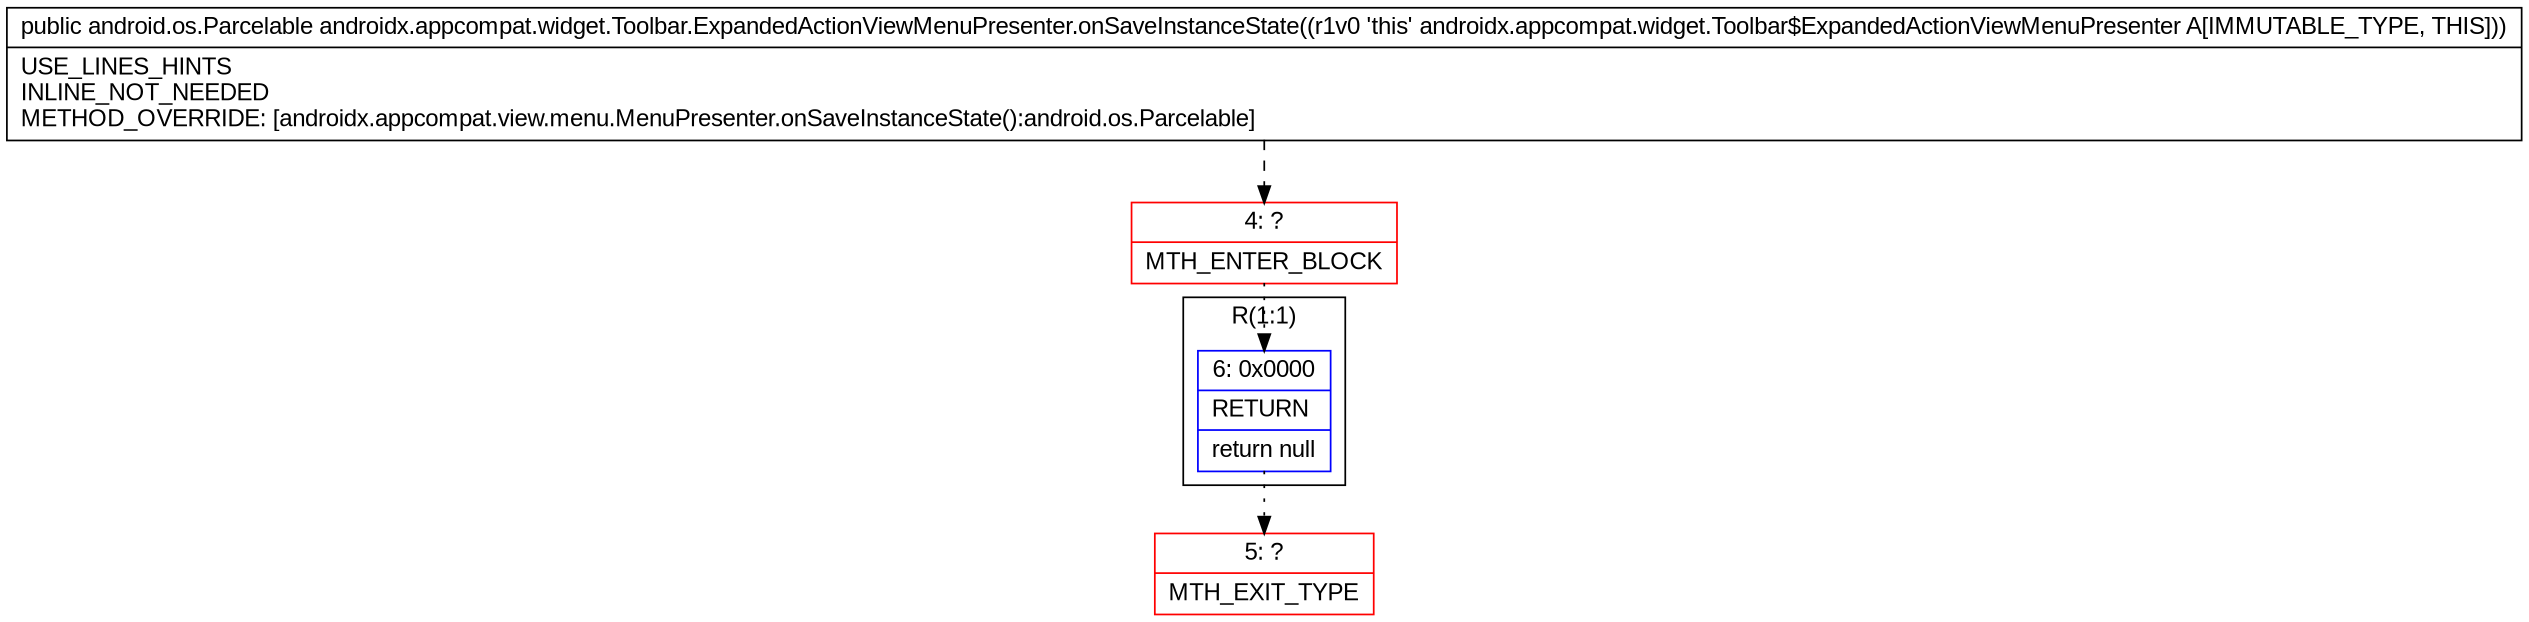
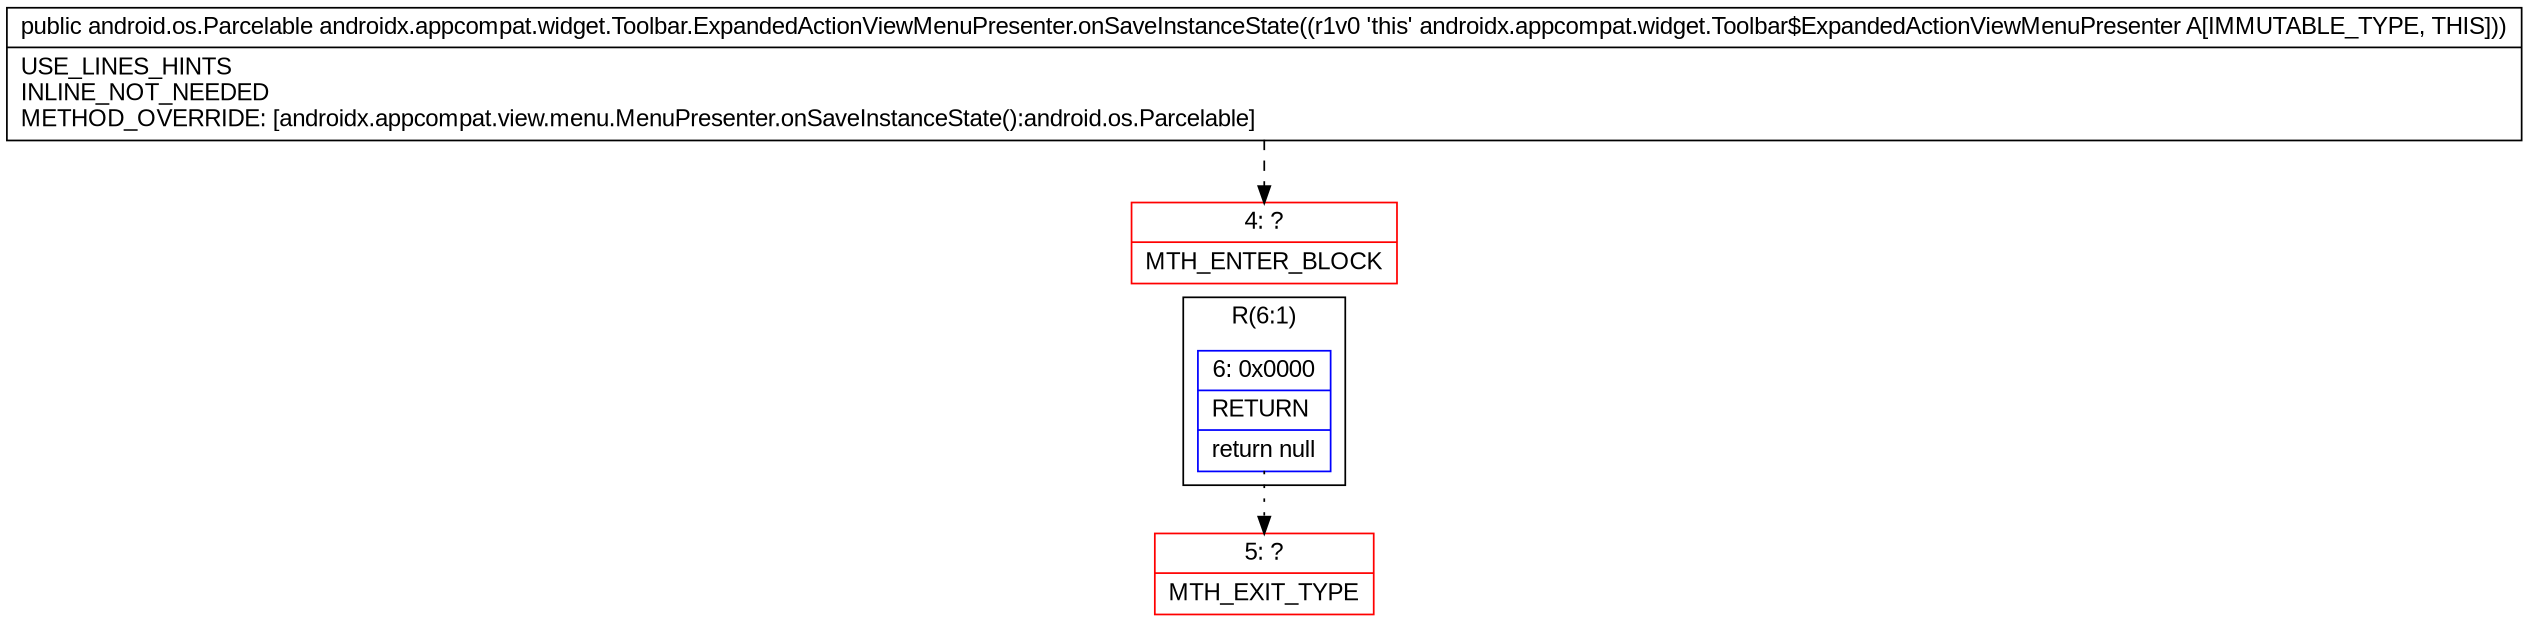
edge "4: ?" -> "6: 0x0000": removed
cluster "R(1:1)": label "R(1:1)" -> "R(6:1)"
